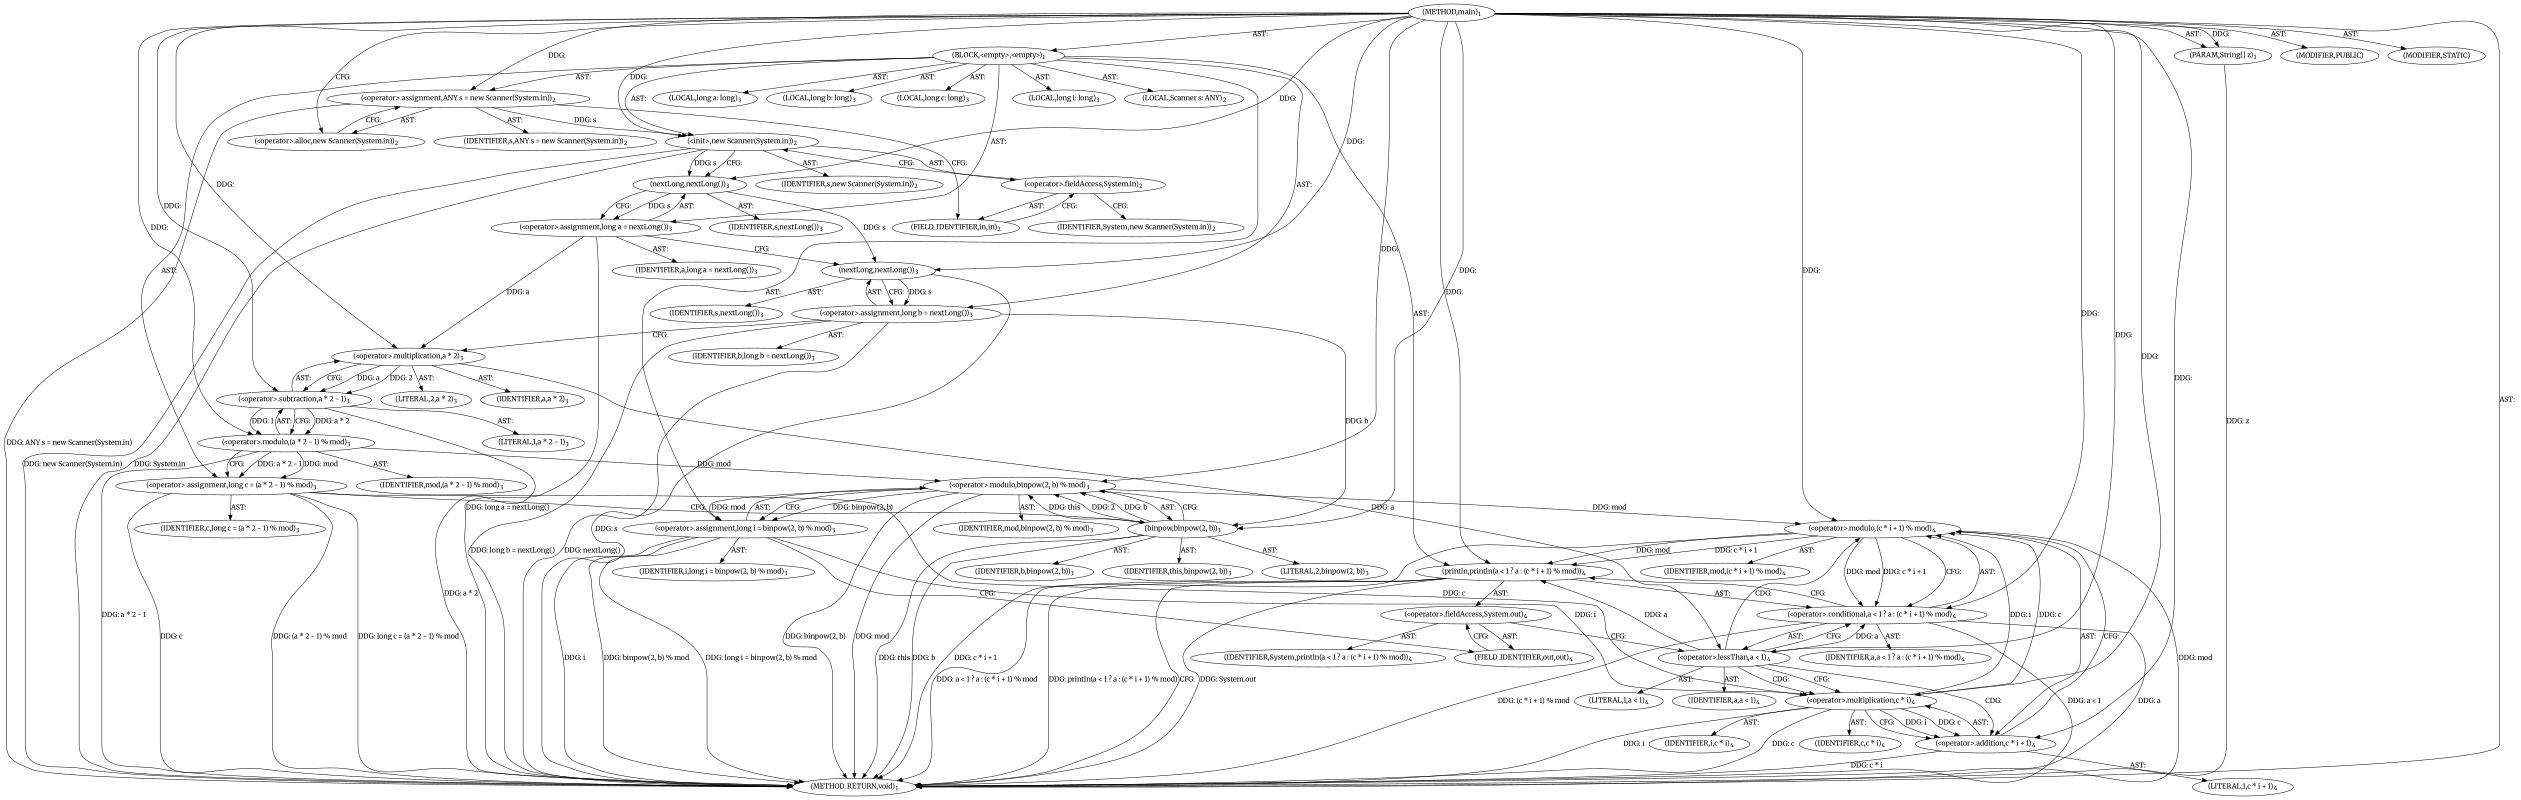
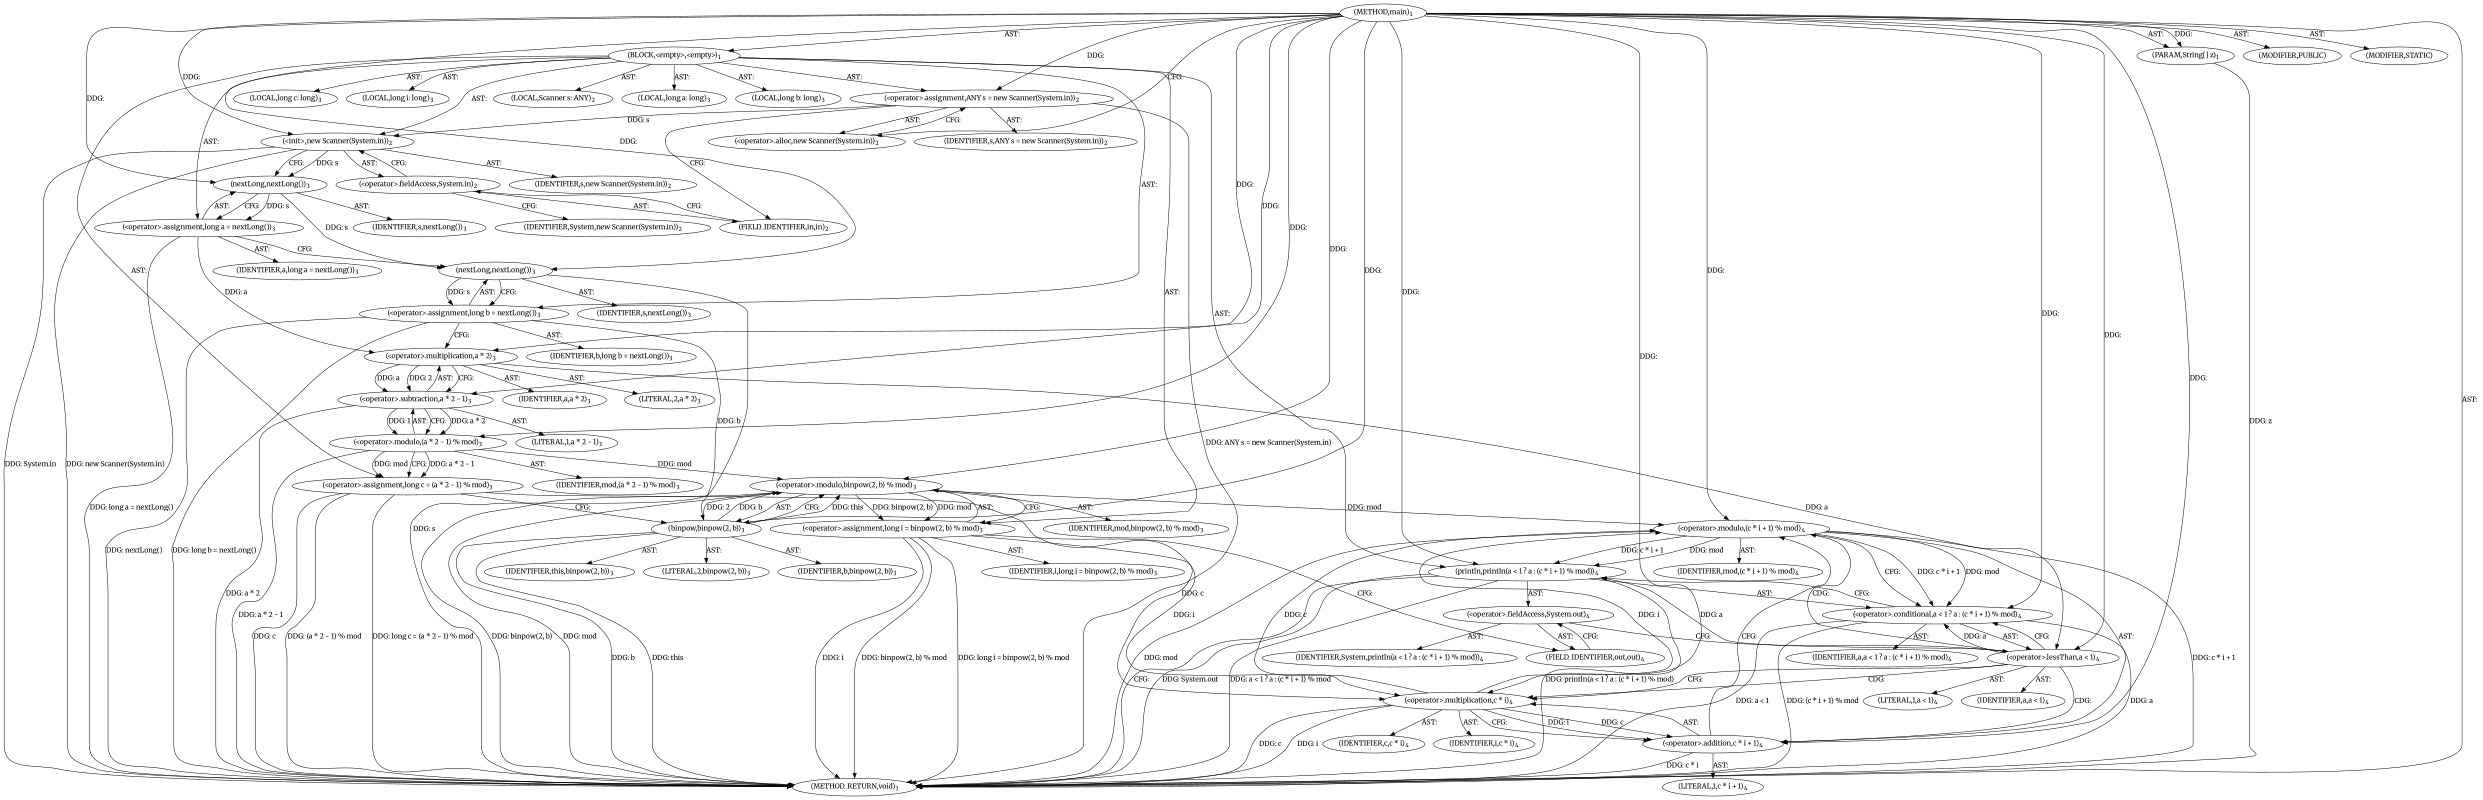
node "(IDENTIFIER,c,long c = (a * 2 - 1) % mod)": removed
edge "(<operator>.conditional,a < 1 ? a : (c * i + 1) % mod)" -> "(<operator>.modulo,(c * i + 1) % mod)": removed, label "AST:"
